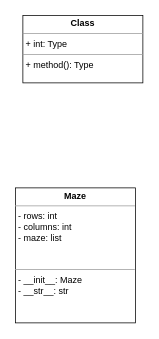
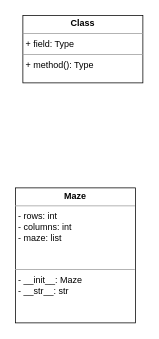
node "Class + int: Type + method(): Type": label "Class + int: Type + method(): Type" -> "Class + field: Type + method(): Type"
